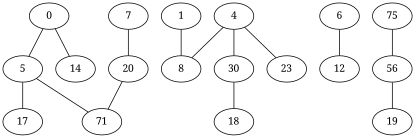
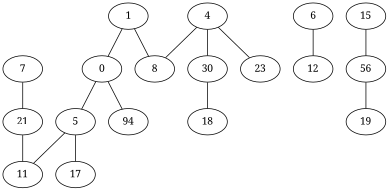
node "75": label "75" -> "15"
edge "1" -- "0": added
node "14": label "14" -> "94"
node "20": label "20" -> "21"
node "71": label "71" -> "11"
